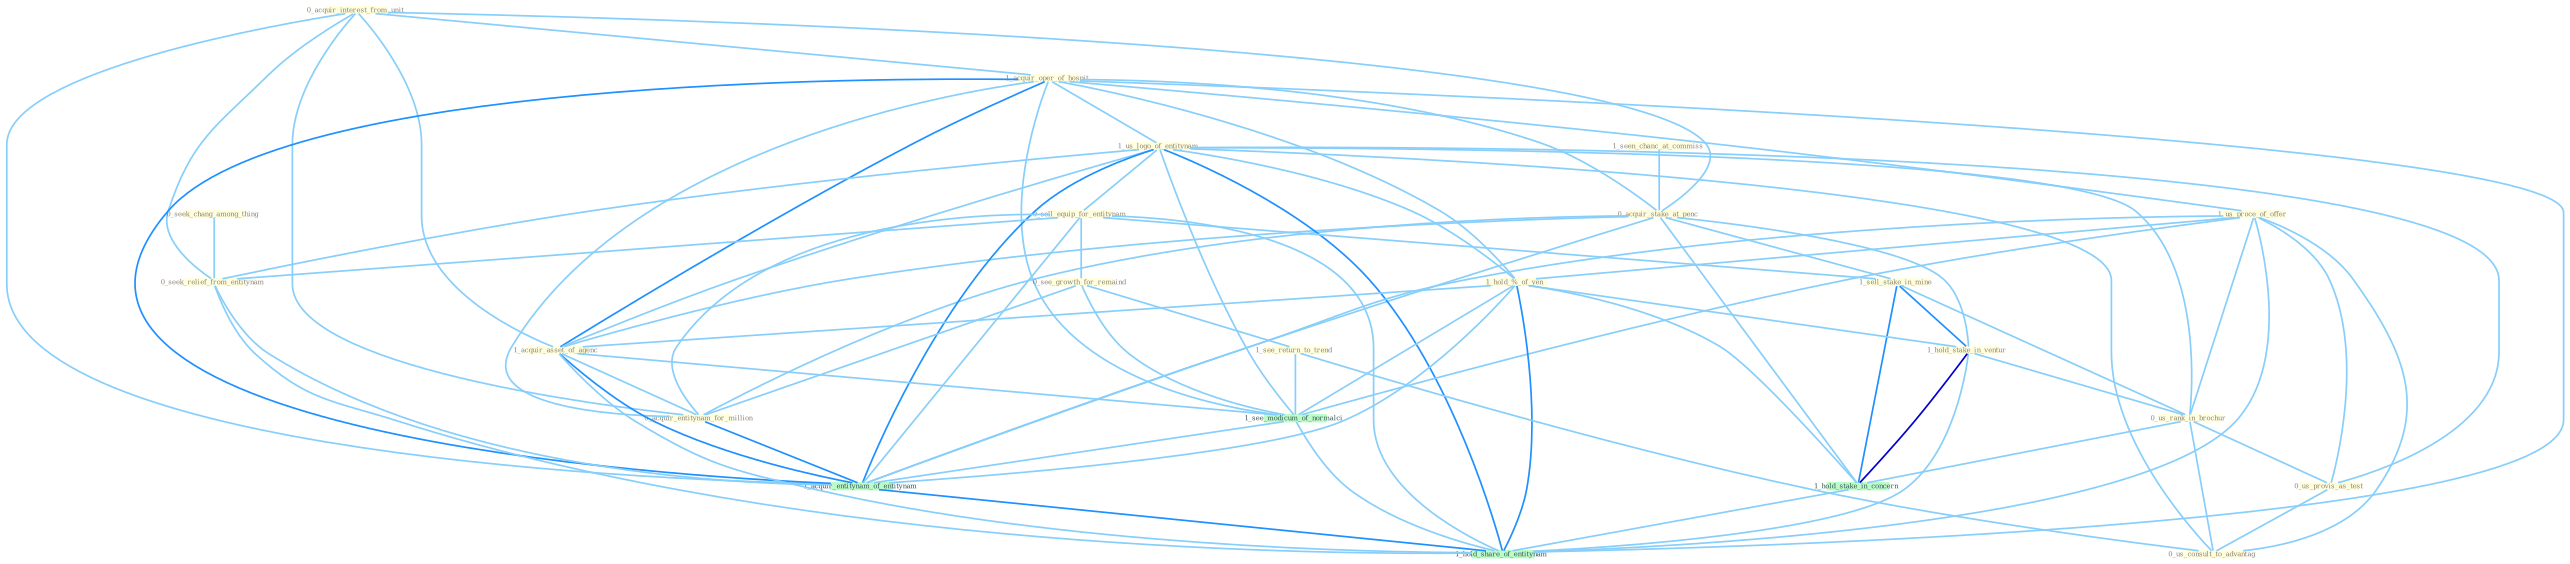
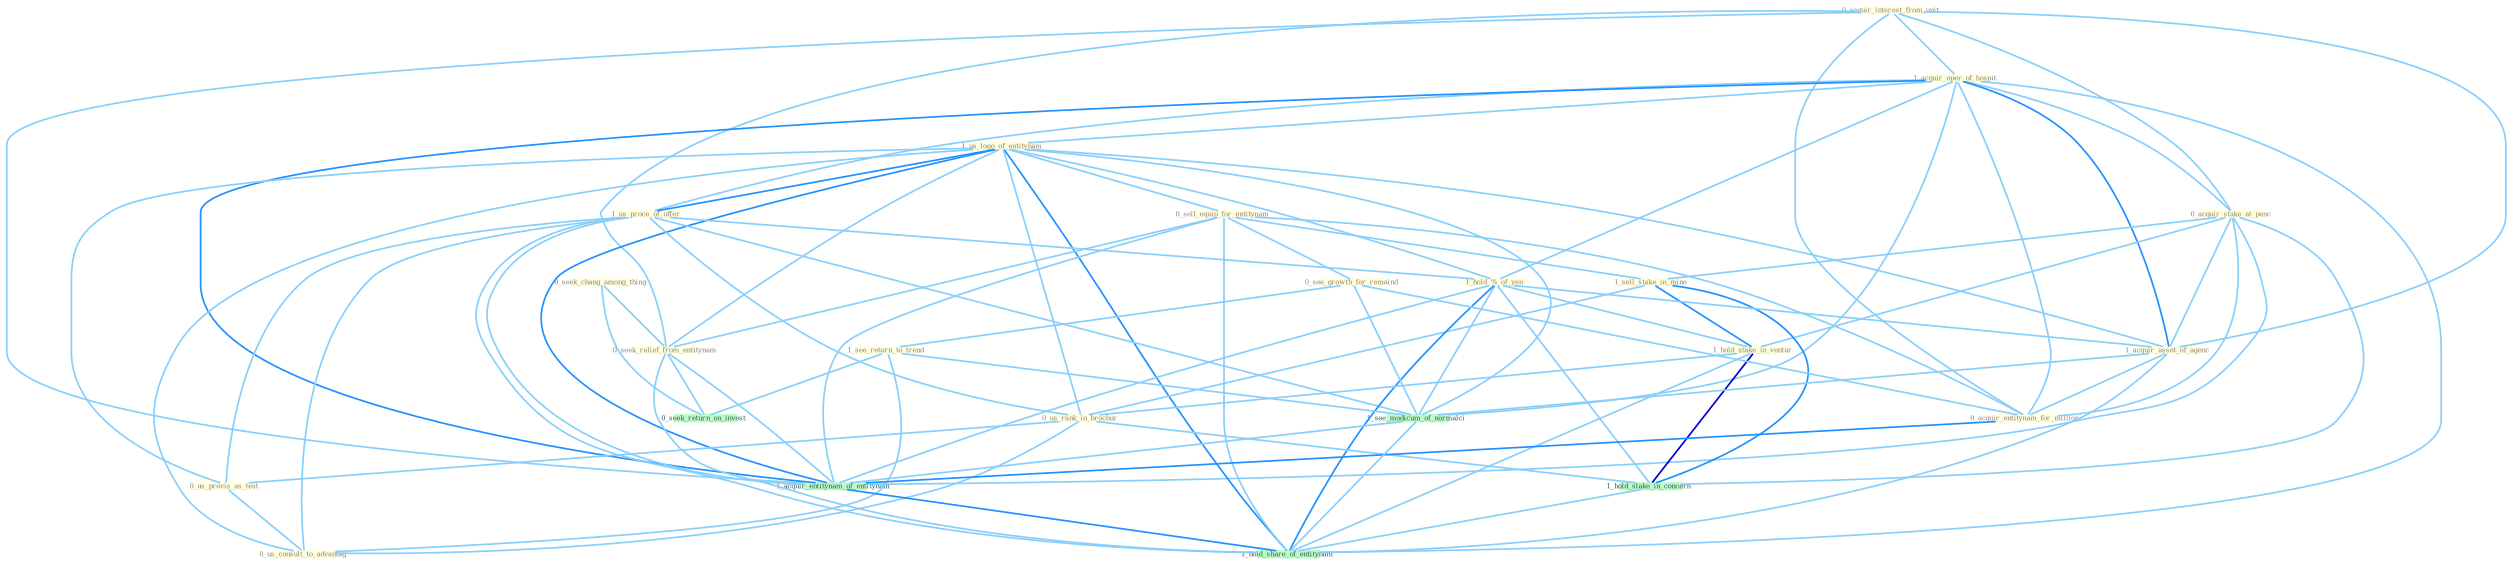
node "1_seen_chanc_at_commiss": removed
edge "1_us_logo_of_entitynam" -- "1_us_proce_of_offer": added
node "0_seek_return_on_invest": added
edge "1_acquir_asset_of_agenc" -- "1_acquir_entitynam_of_entitynam": removed
